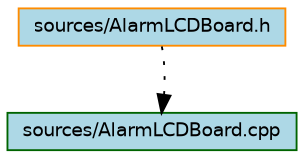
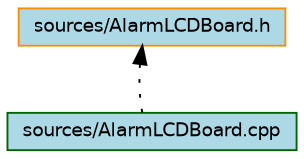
edge "sources/AlarmLCDBoard.h" -> "sources/AlarmLCDBoard.cpp": reversed
